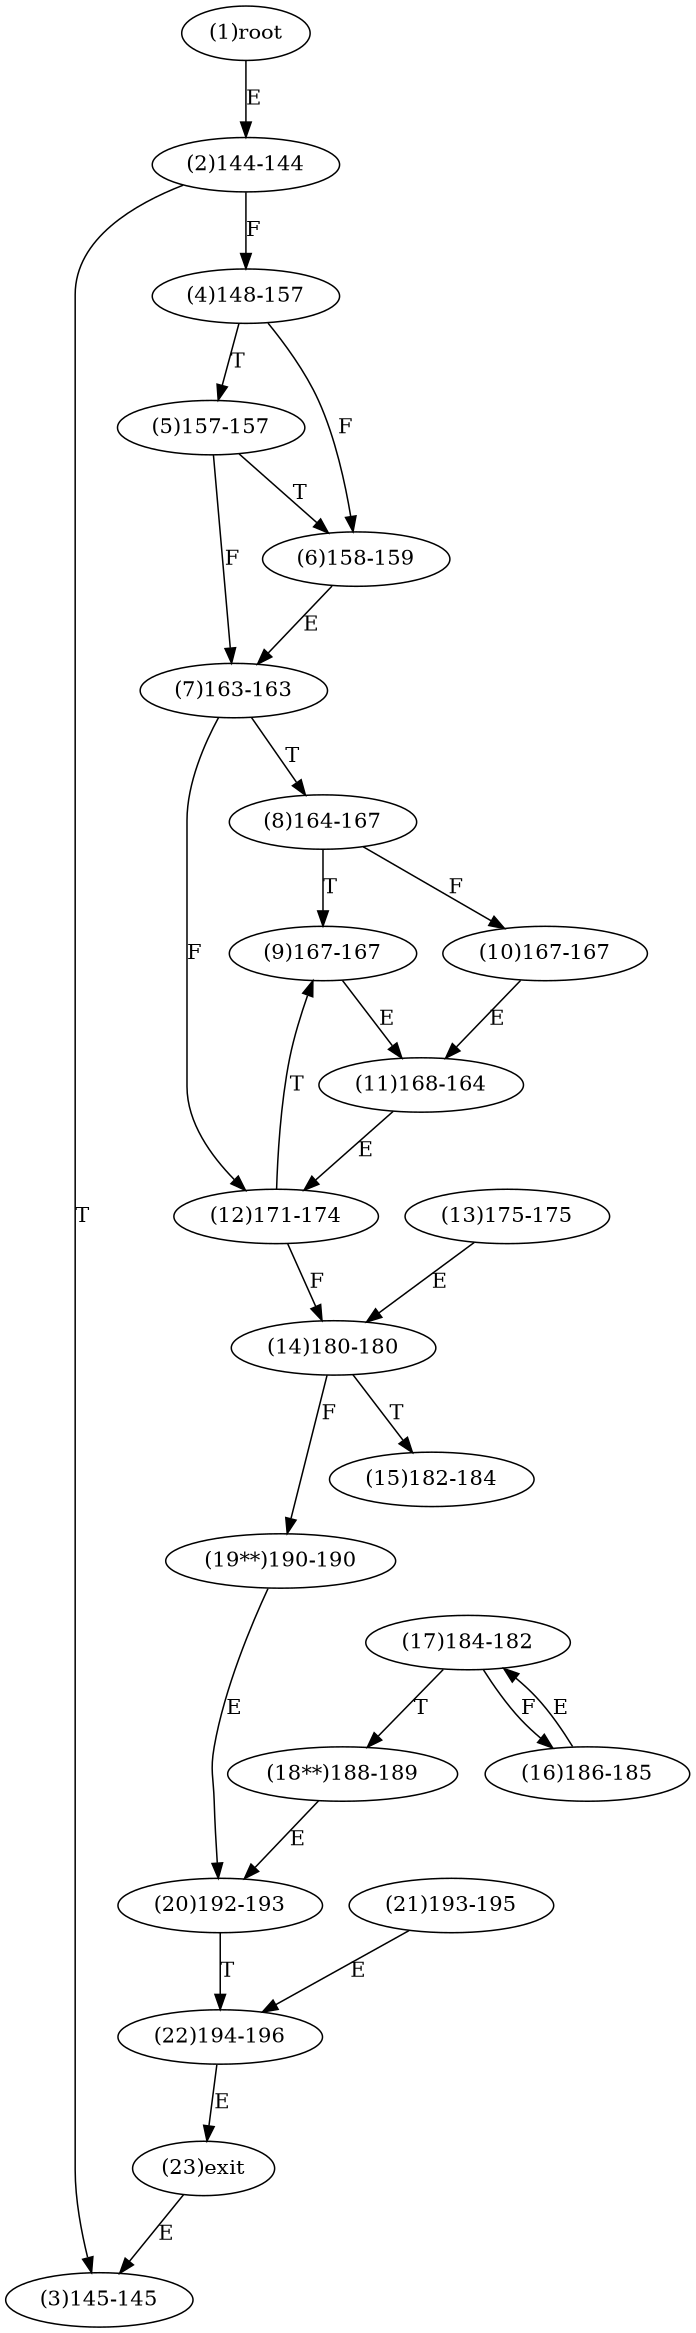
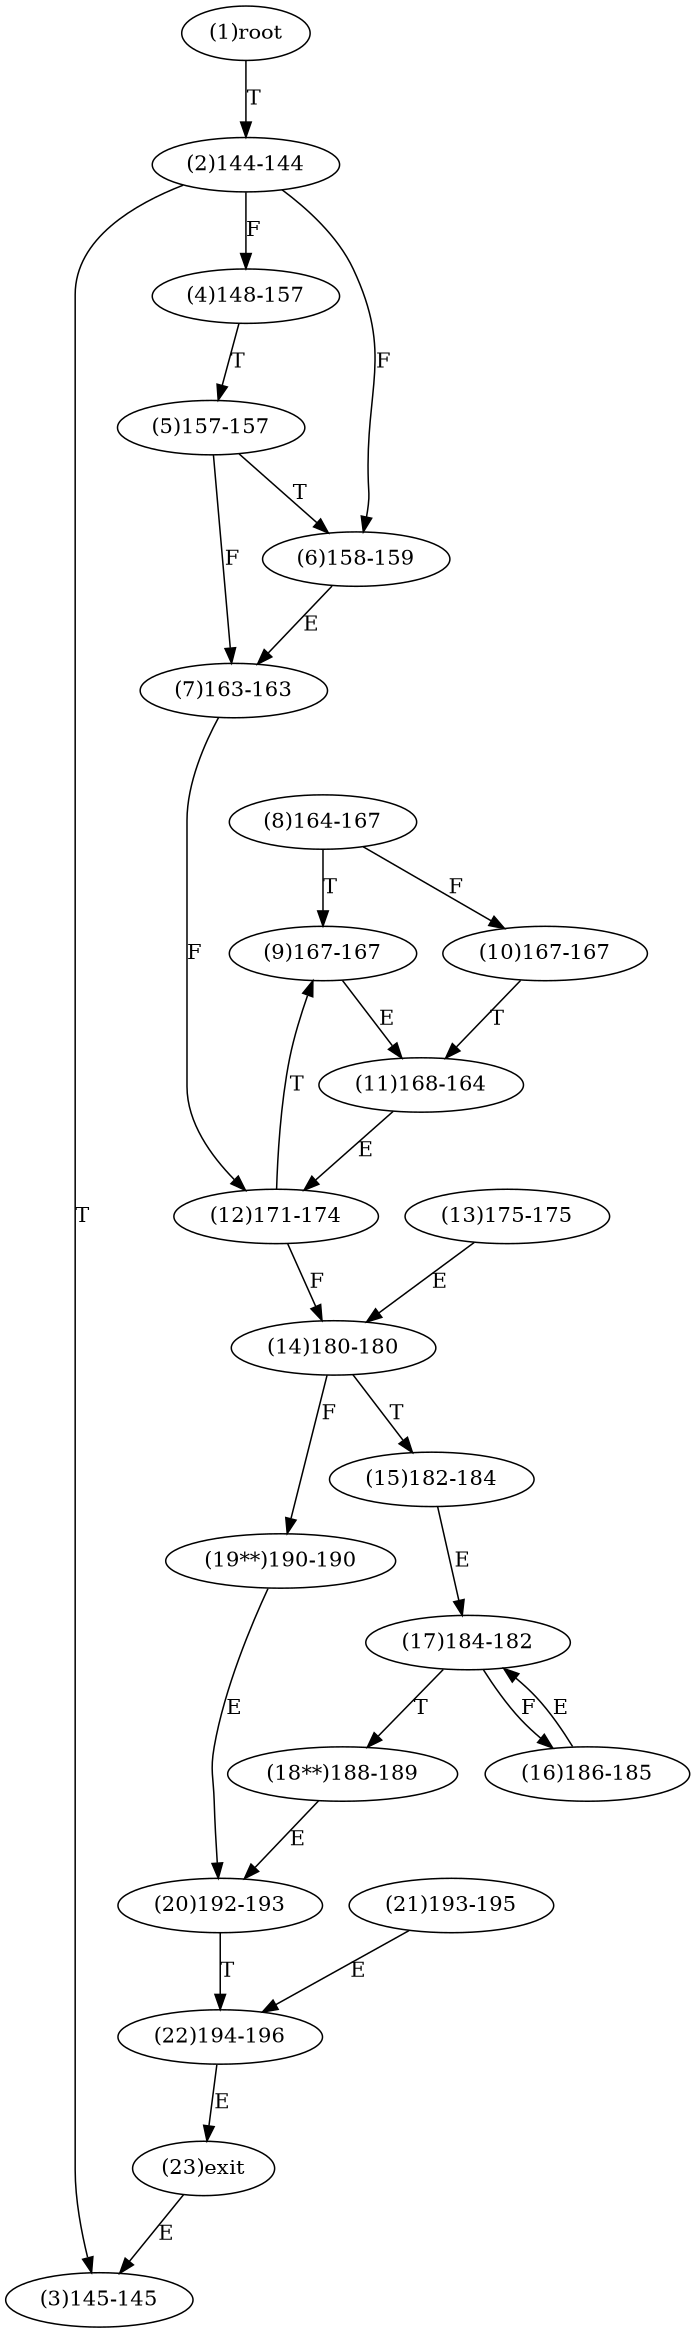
edge "(1)root" -> "(2)144-144": label "E" -> "T"
edge "(4)148-157" -> "(6)158-159": now "(2)144-144" -> "(6)158-159"
edge "(7)163-163" -> "(8)164-167": removed, label "T"
edge "(10)167-167" -> "(11)168-164": label "E" -> "T"
edge "(15)182-184" -> "(17)184-182": added, label "E"
